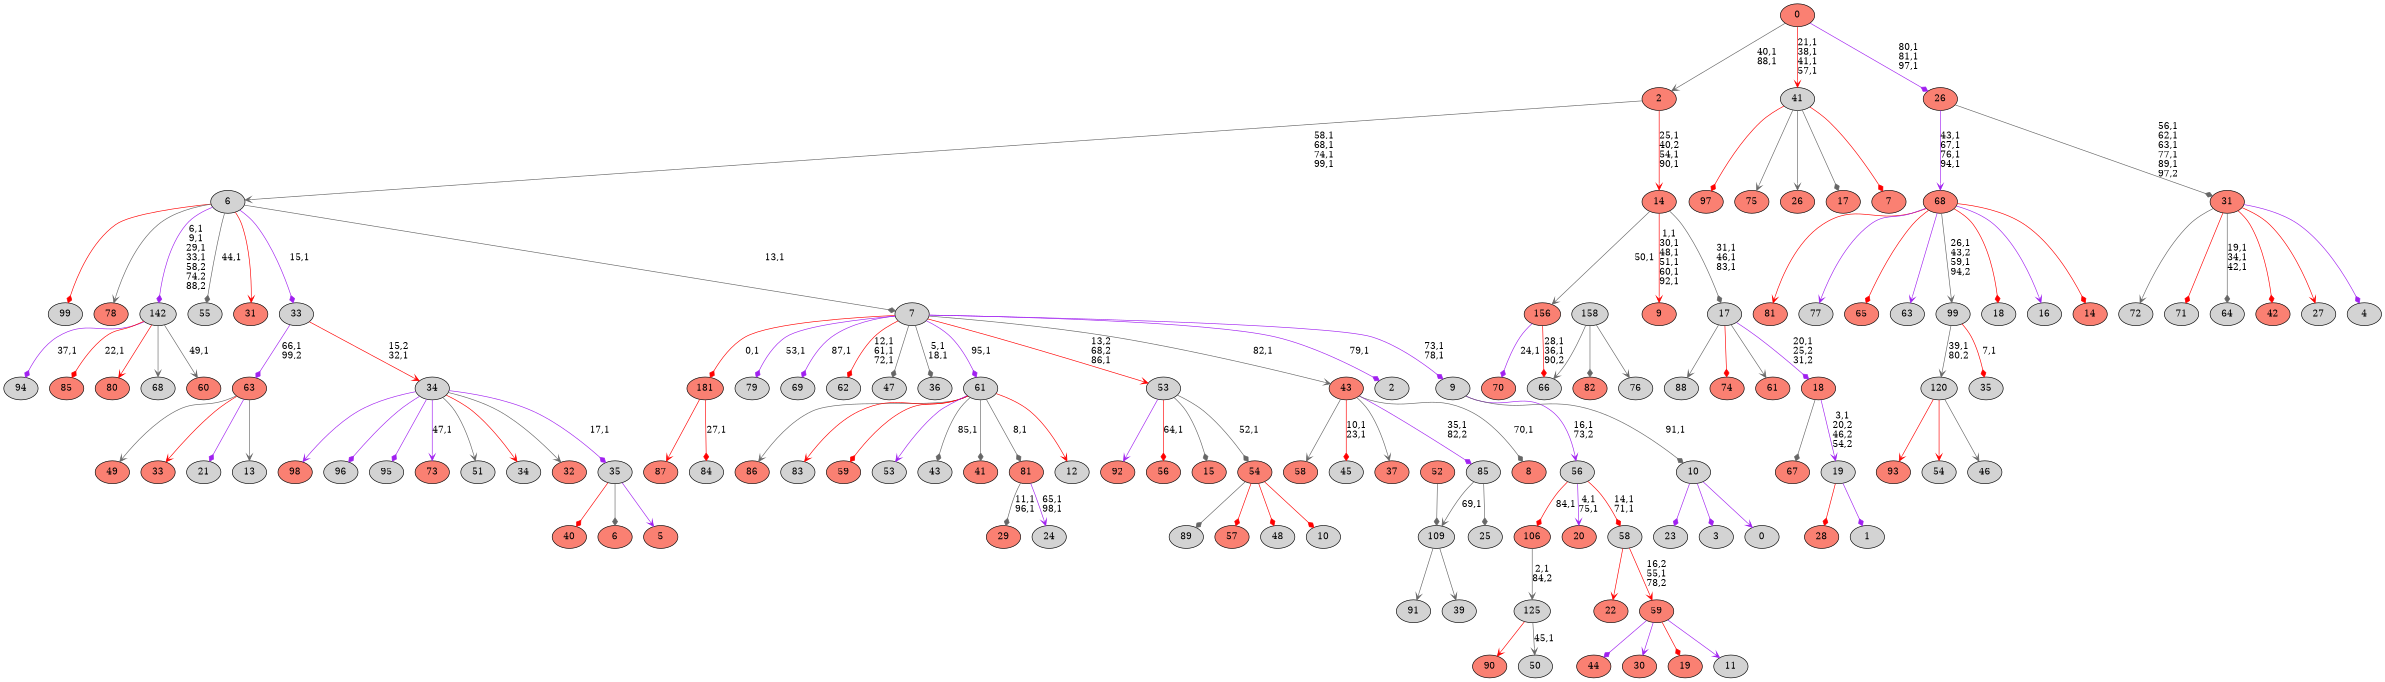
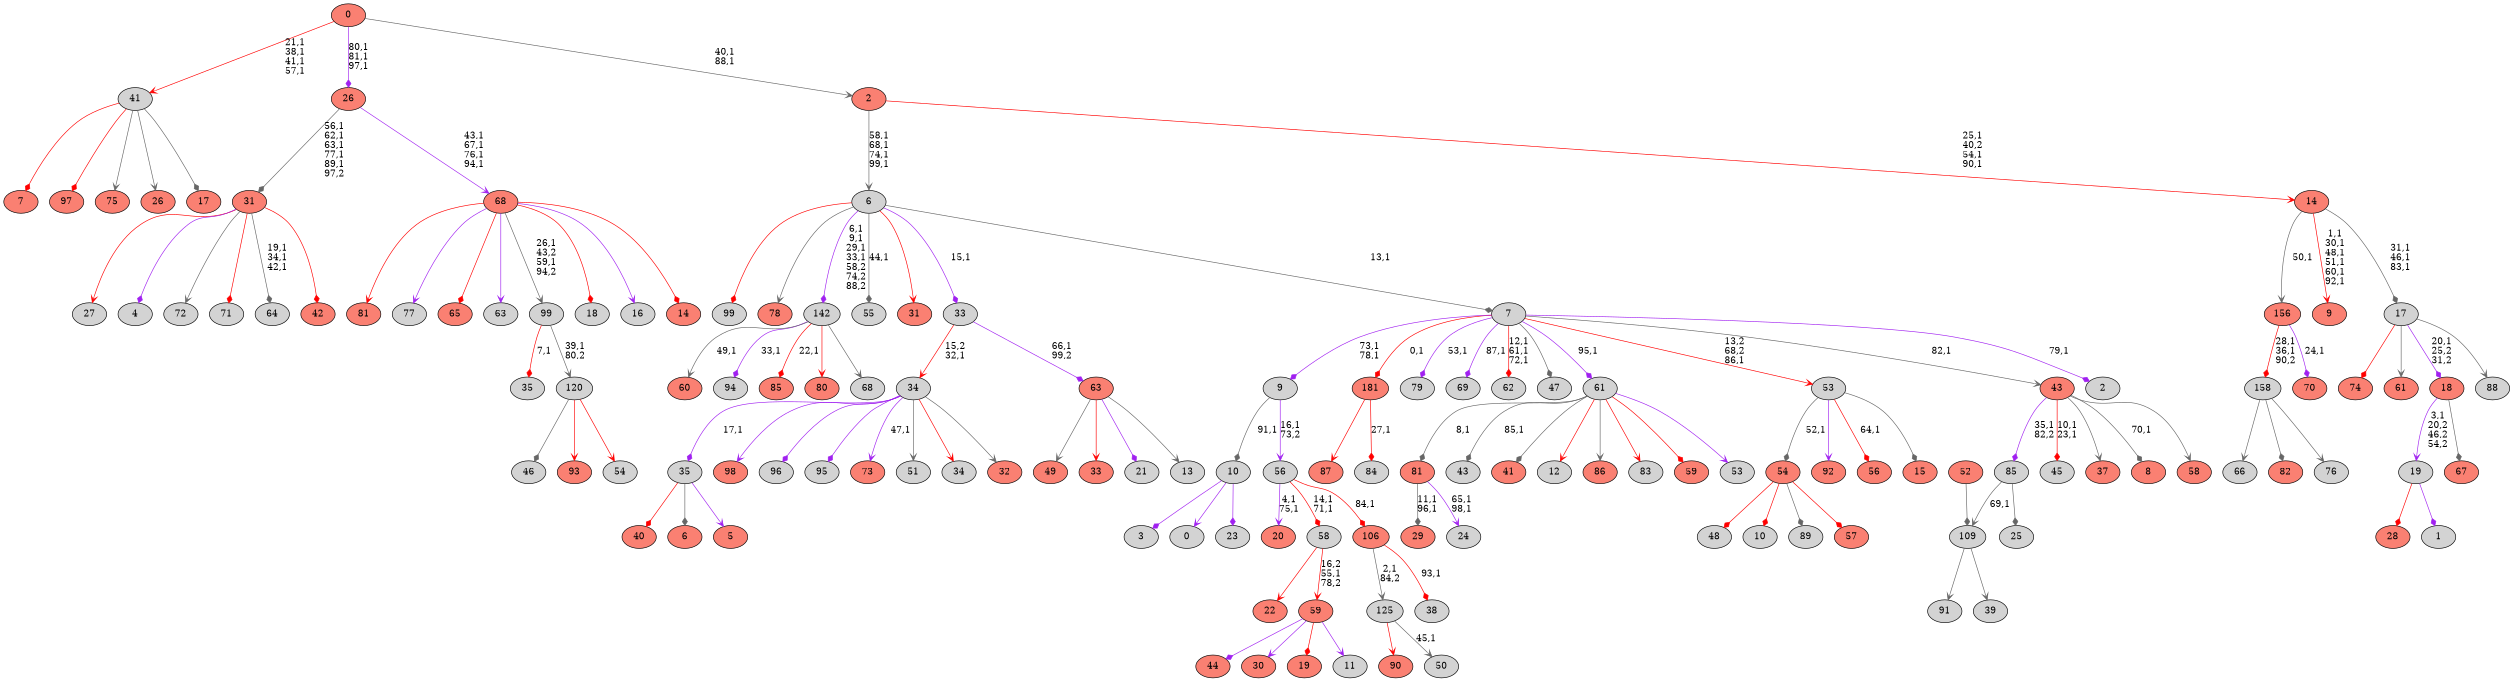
edge "156" -> "66": now "156" -> "158"
edge "142" -> "94": label "37,1" -> "33,1"
node "36": removed
edge "120" -> "46": arrowhead vee -> diamond
node "38": added
